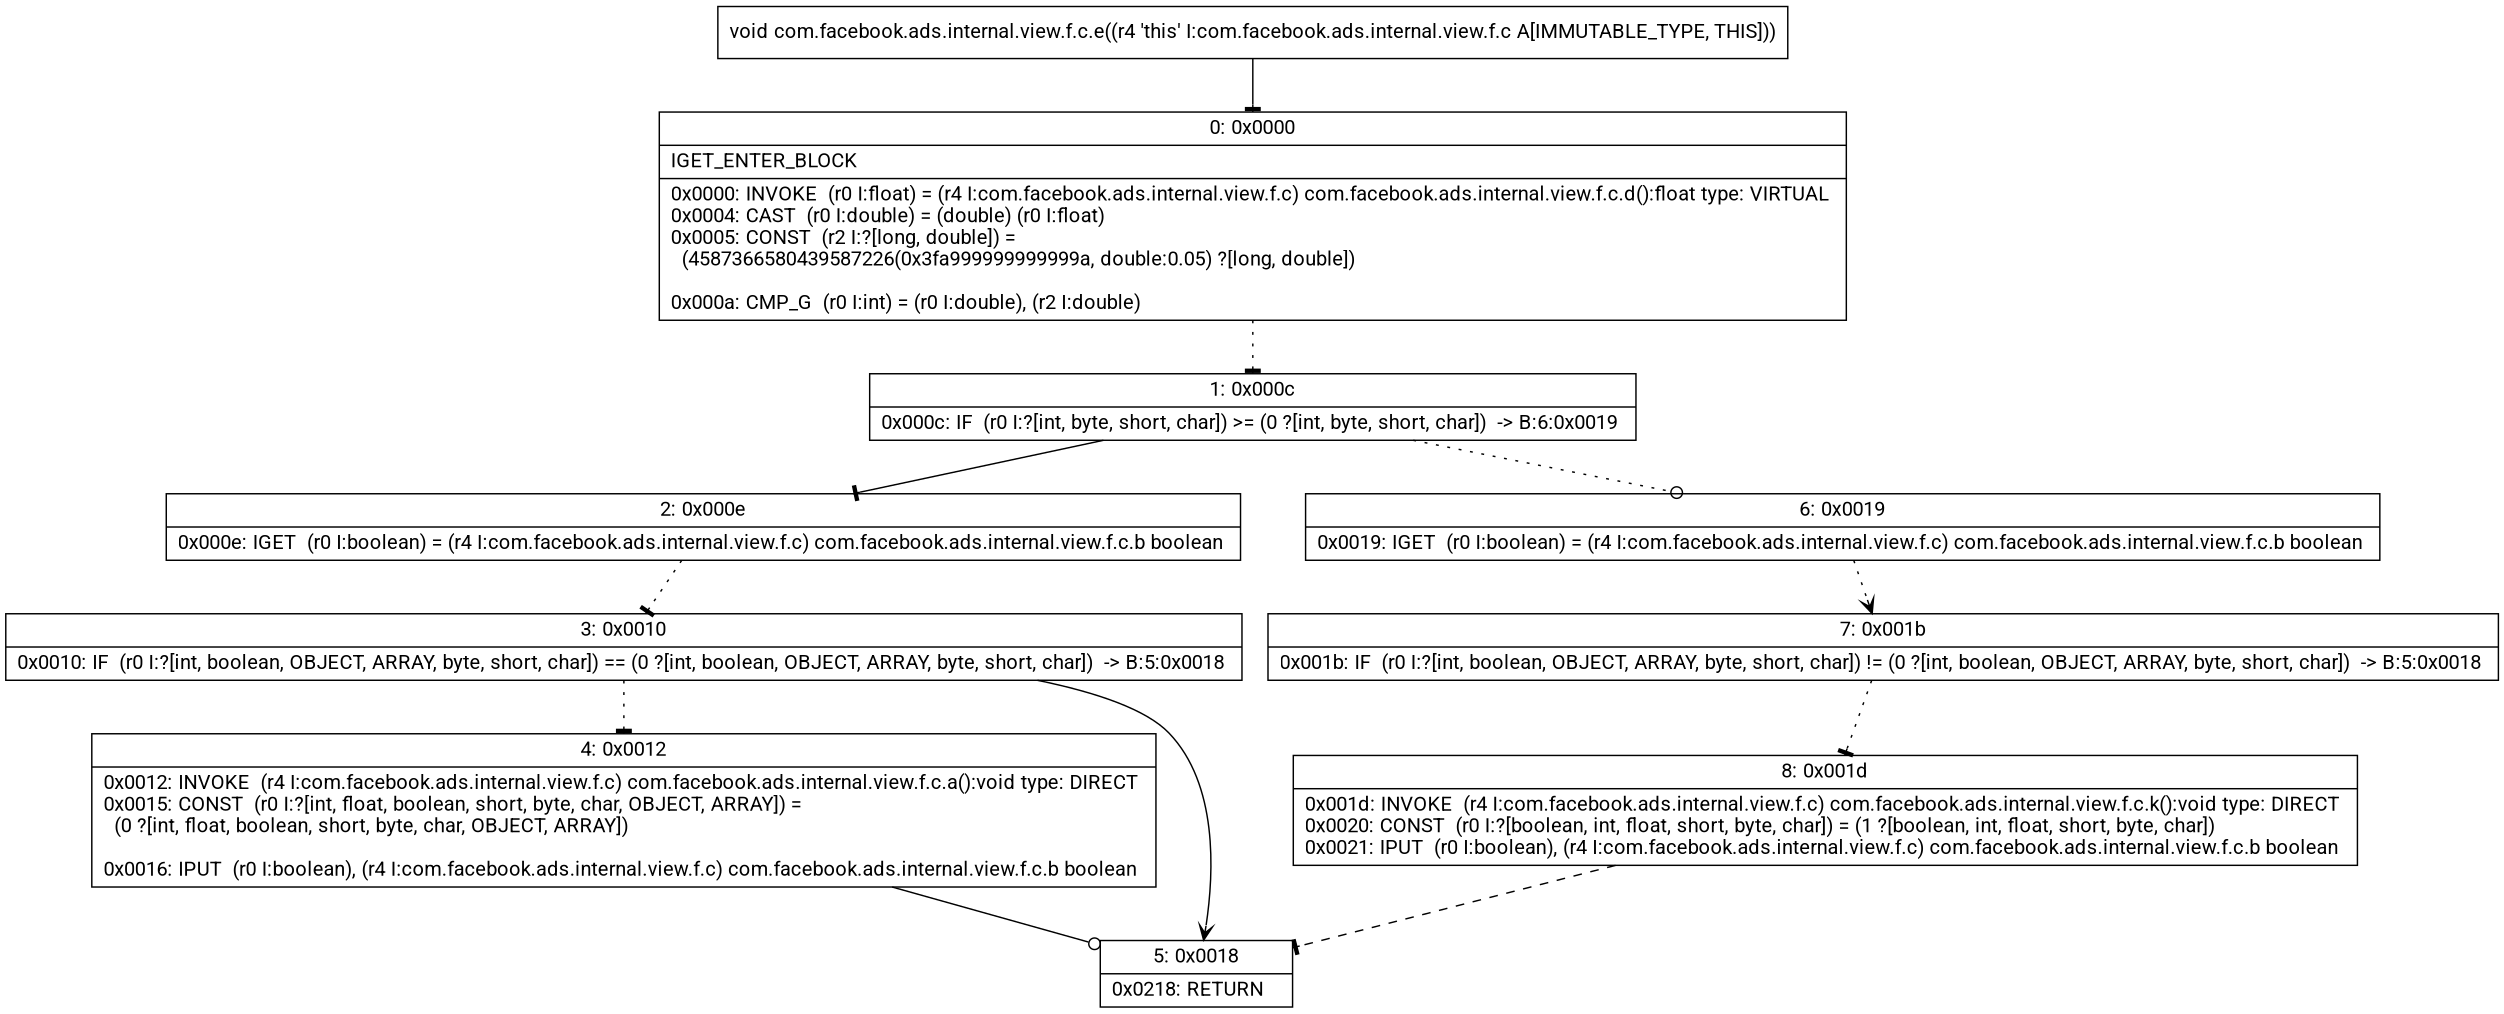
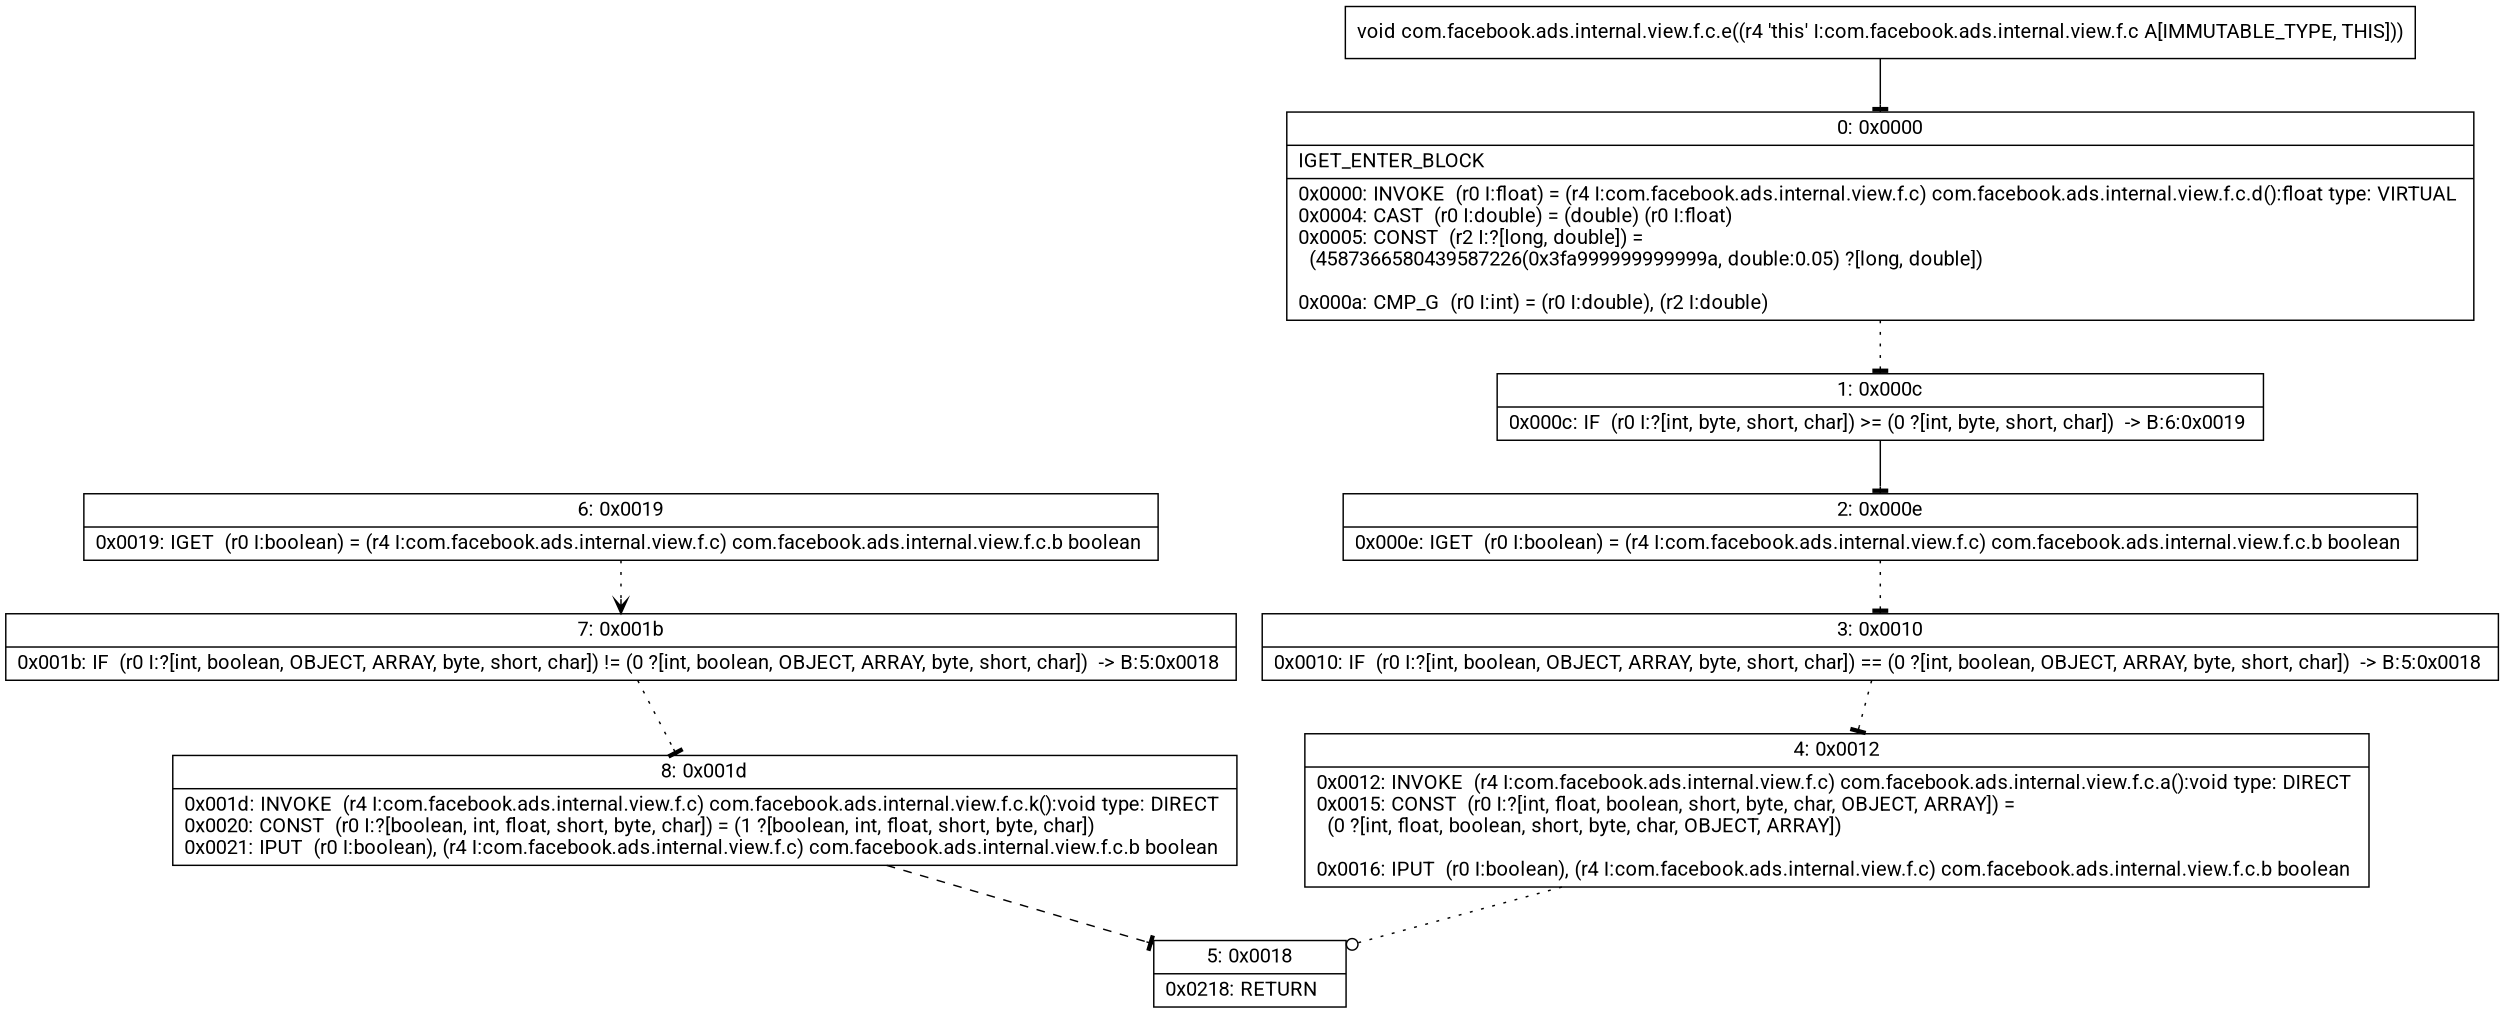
edge "1: 0x000c" -> "6: 0x0019": removed
edge "3: 0x0010" -> "5: 0x0018": removed
edge "4: 0x0012" -> "5: 0x0018": style solid -> dotted
